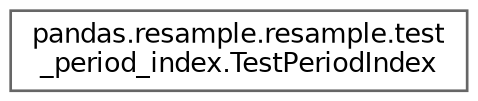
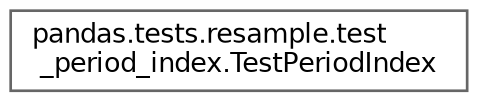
node "pandas.resample.resample.test _period_index.TestPeriodIndex": label "pandas.resample.resample.test _period_index.TestPeriodIndex" -> "pandas.tests.resample.test _period_index.TestPeriodIndex"
